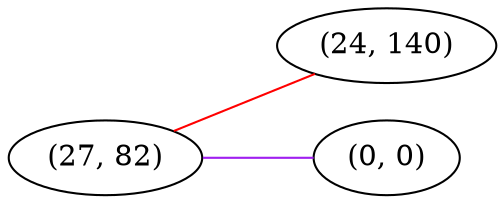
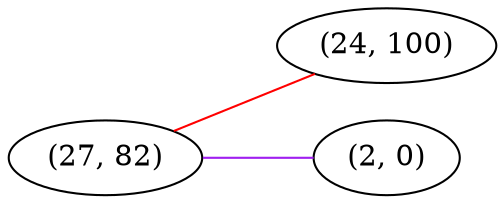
node "(24, 140)": label "(24, 140)" -> "(24, 100)"
node "(0, 0)": label "(0, 0)" -> "(2, 0)"
